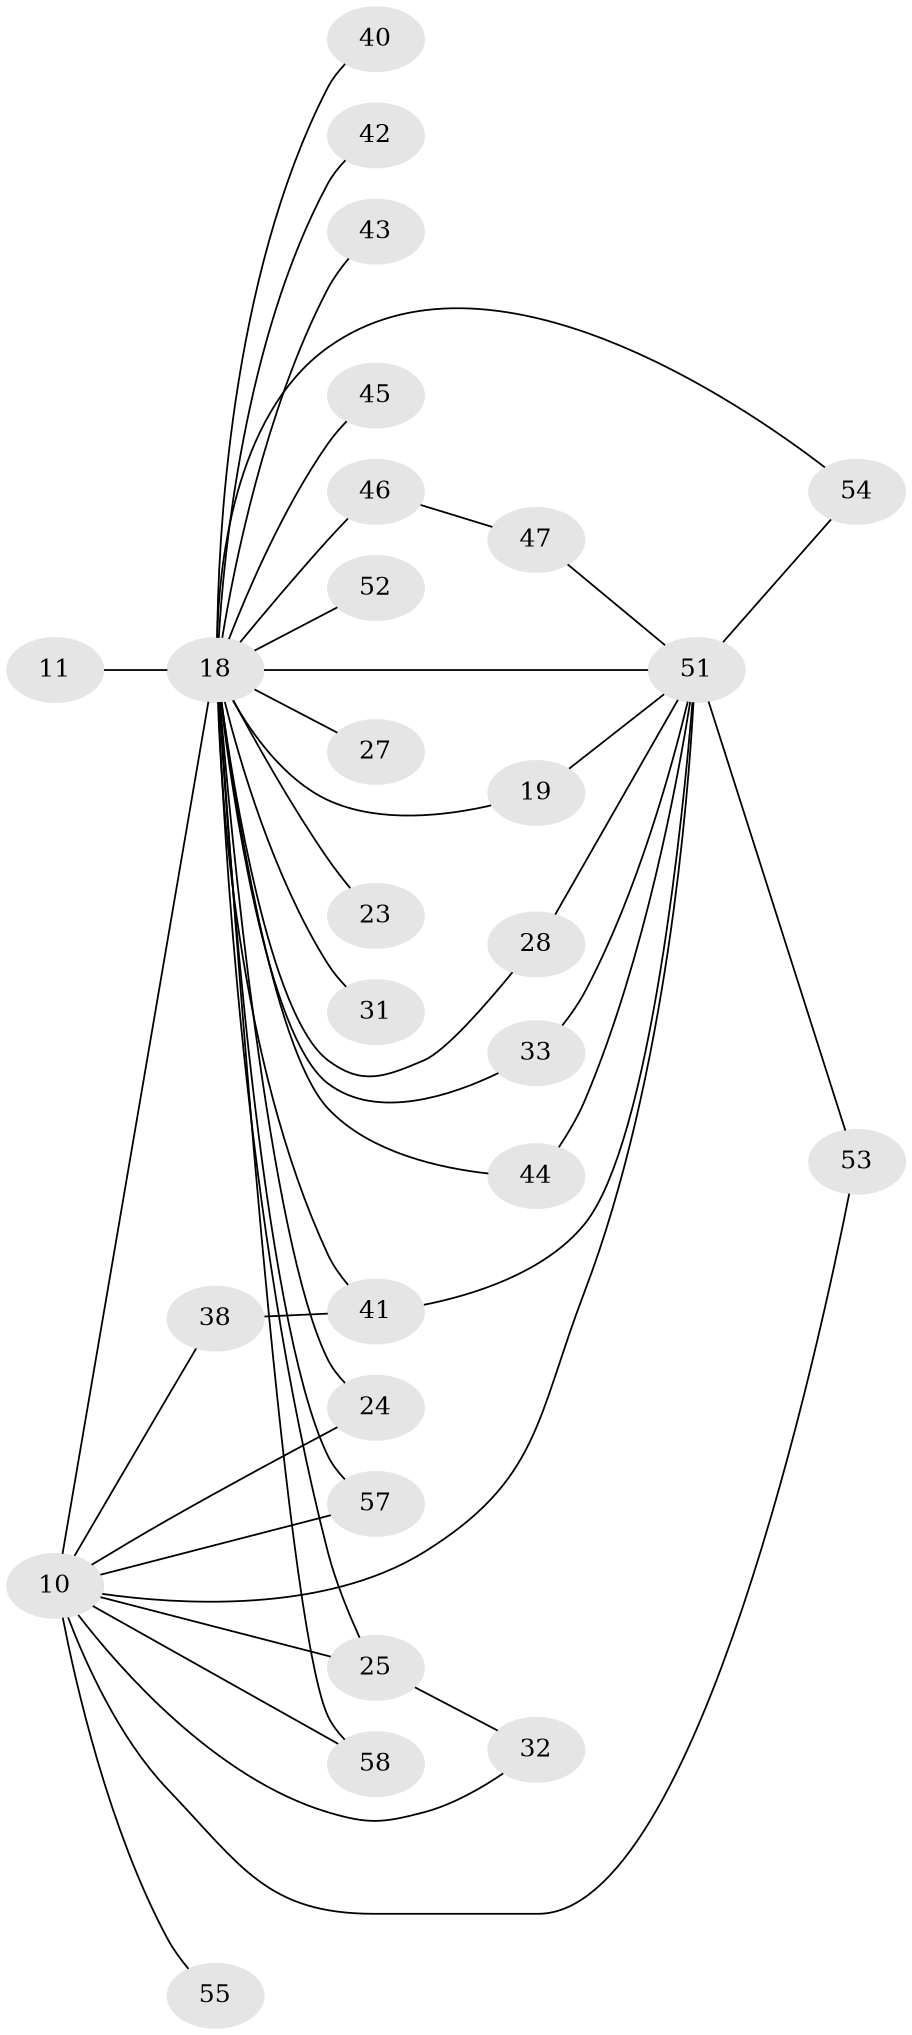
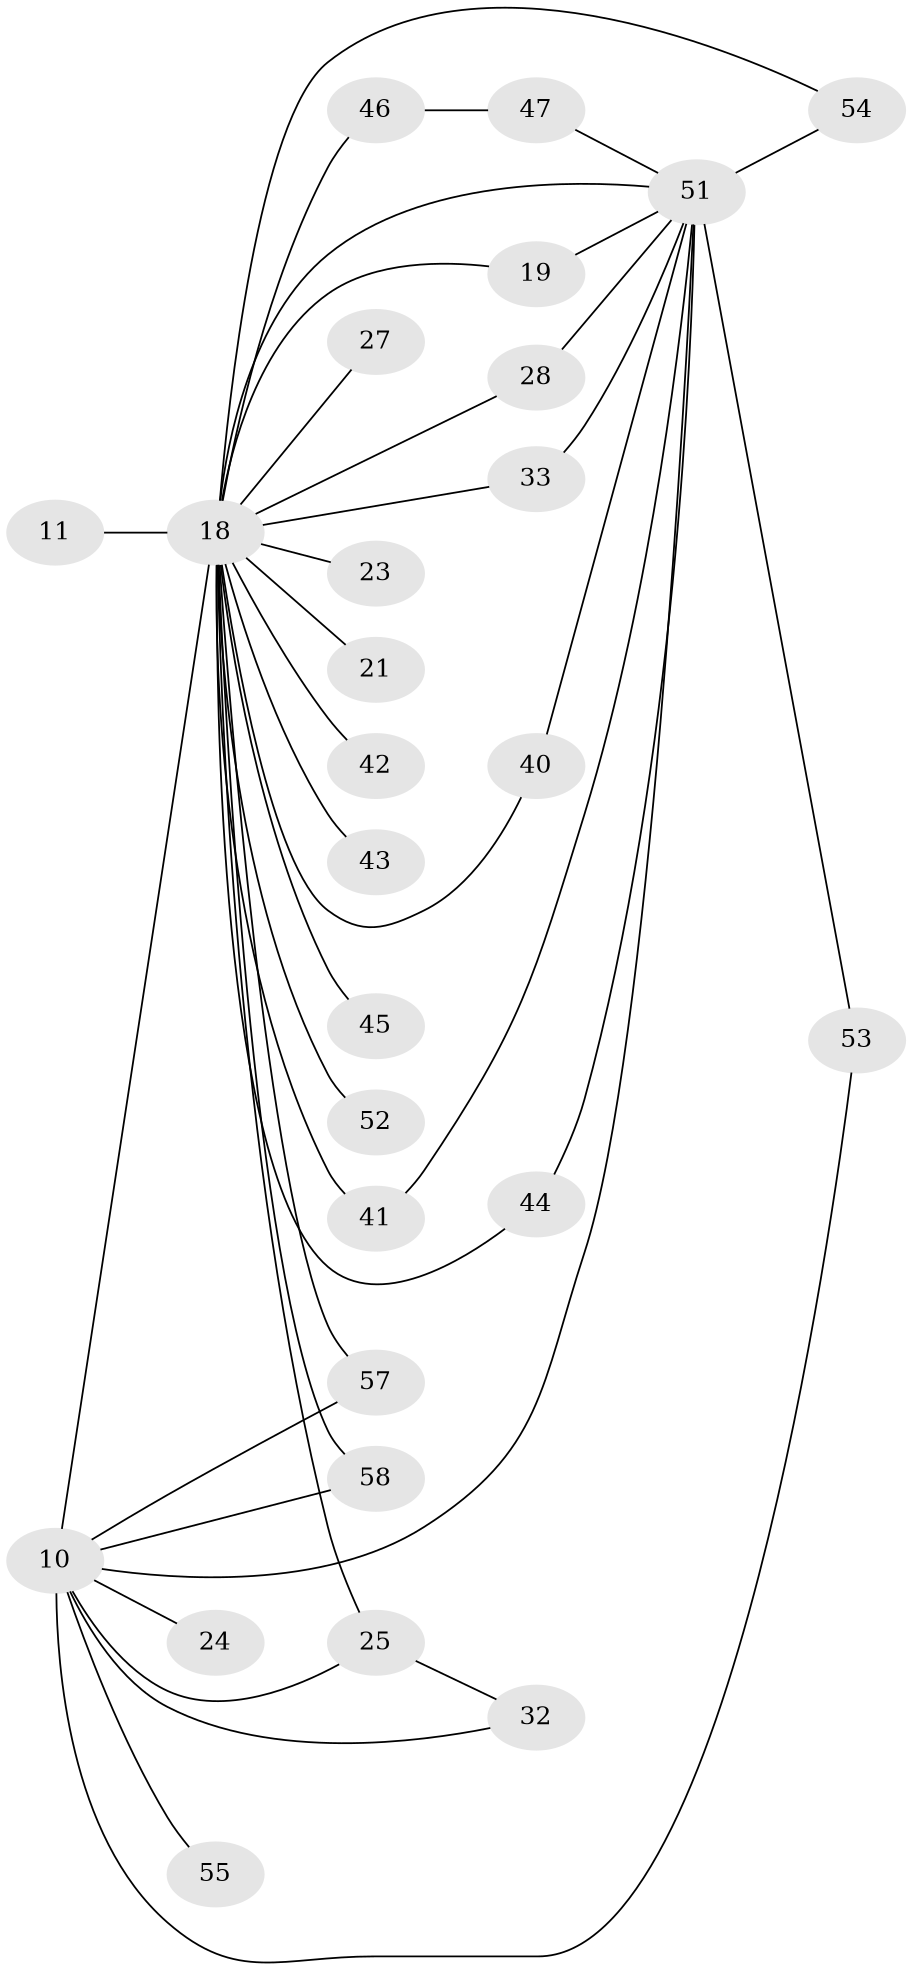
edge "51" -- "40": added
node "31": label "31" -> "21"
edge "18" -- "24": removed
node "38": removed
